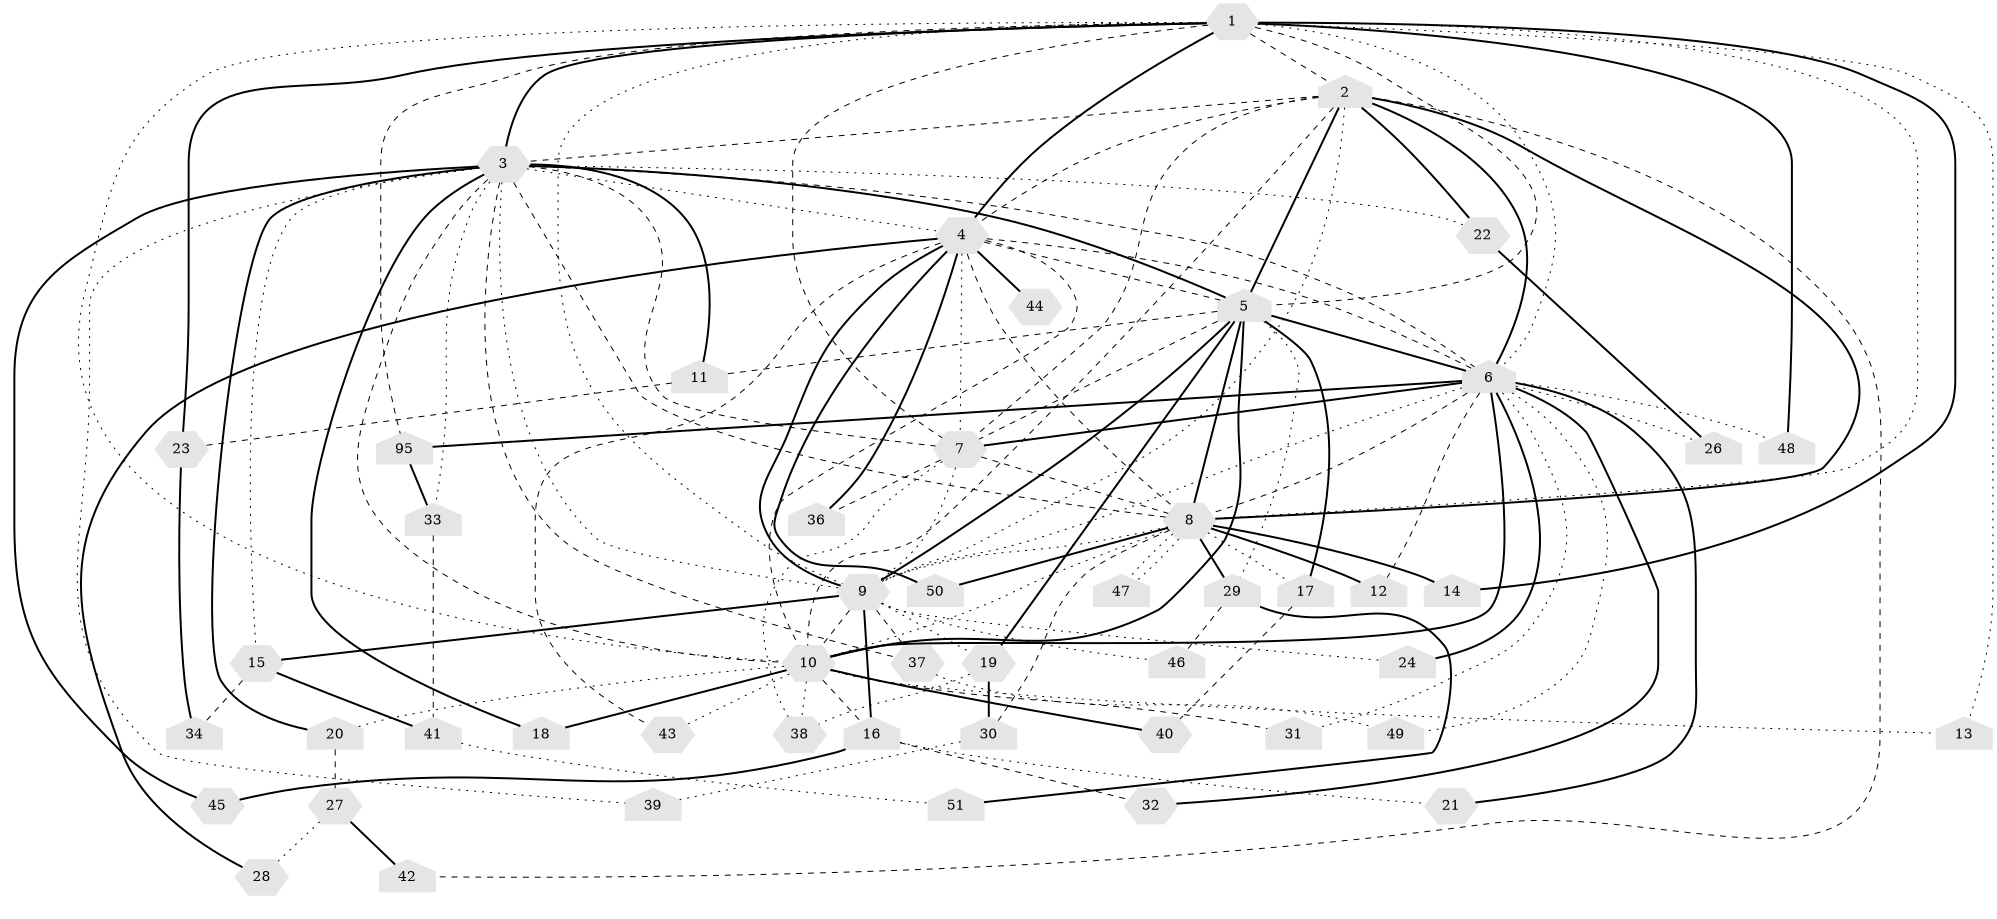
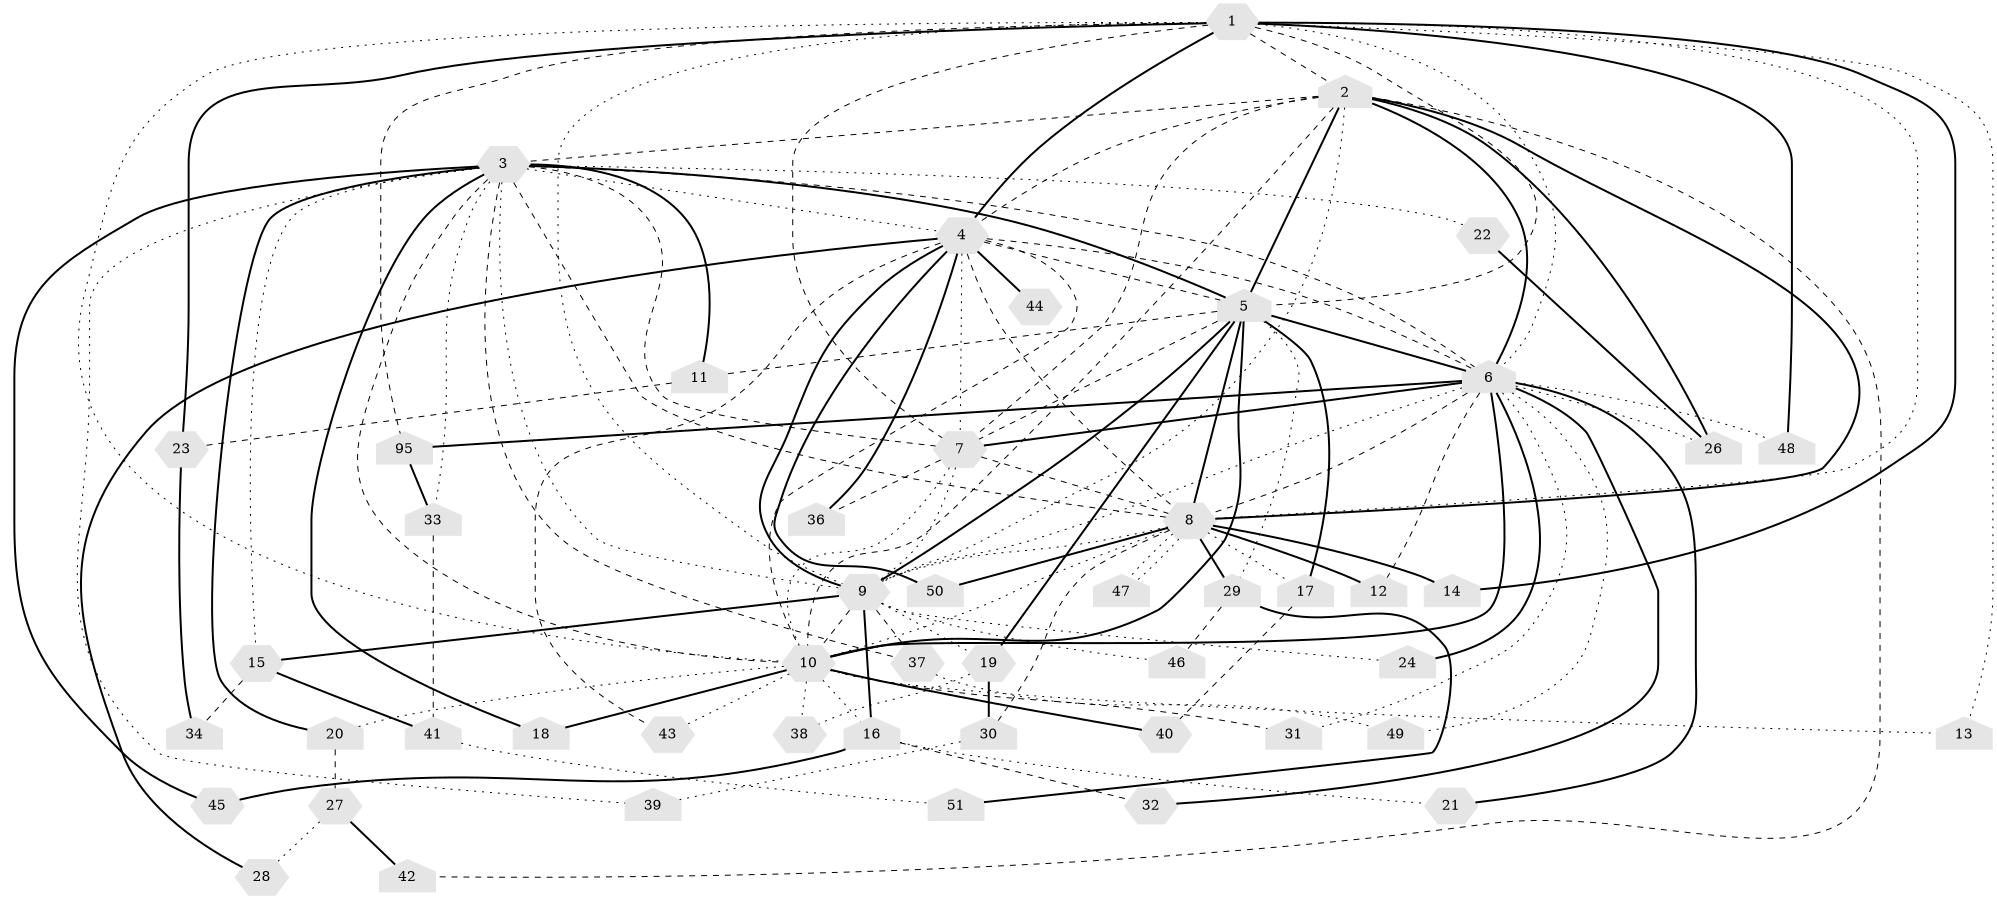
edge "1" -- "3": removed
edge "2" -- "22": now "2" -- "26"
edge "7" -- "38": now "7" -- "10"
edge "10" -- "16": style dashed -> dotted
